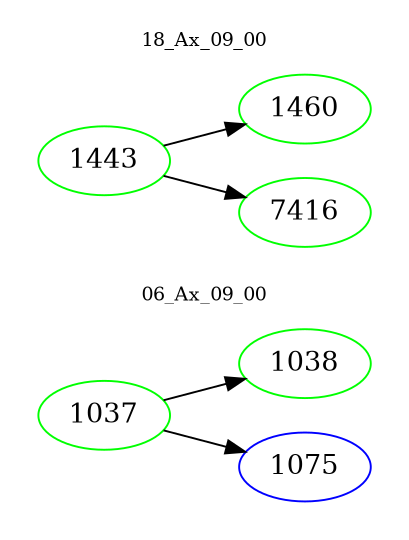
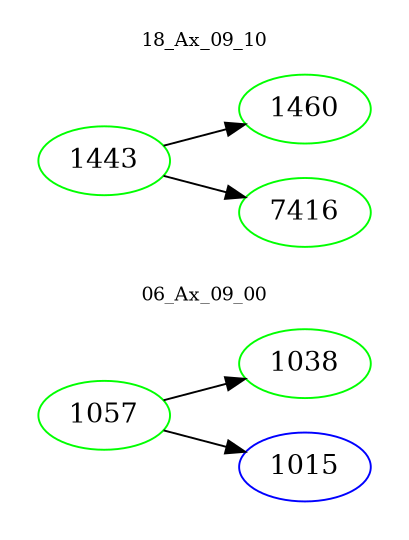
cluster "18_Ax_09_00": label "18_Ax_09_00" -> "18_Ax_09_10"
node "1037": label "1037" -> "1057"
node "1075": label "1075" -> "1015"
